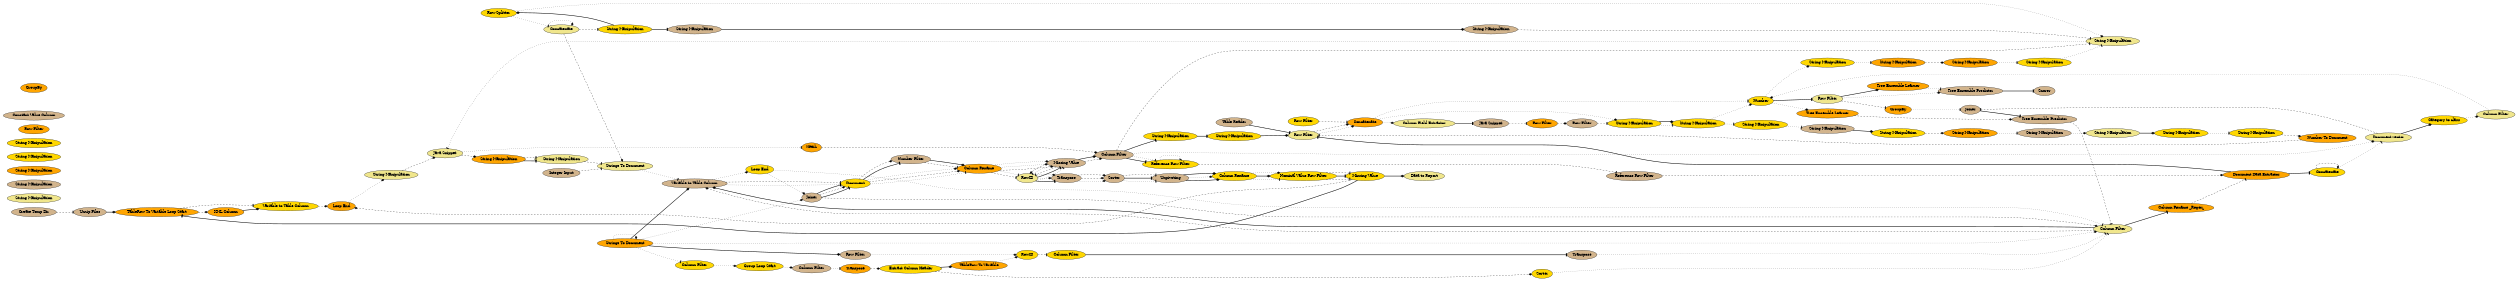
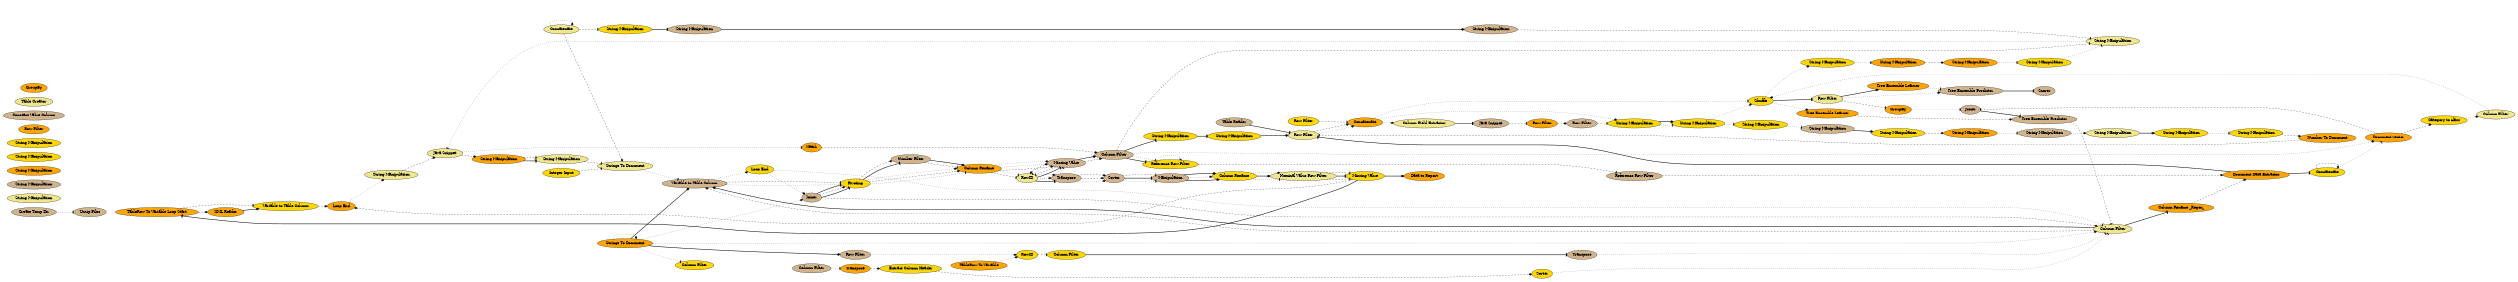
node "Row Splitter": removed
node "Number": label "Number" -> "Shuffle"
node "Table Creator": added
edge "Document vector" -> "Category to class": style bold -> dashed
node "Document vector": fillcolor khaki -> orange
node "Integer Input": fillcolor tan -> gold
node "Nominal Value Row Filter": fillcolor gold -> khaki
node "Data to Report": fillcolor khaki -> orange
node "Unpivoting": label "Unpivoting" -> "Manipulation"
node "Document": label "Document" -> "Pivoting"
edge "Column Rename _Regex_" -> "Document Data Extractor": arrowhead tee -> diamond
edge "Create Temp Dir" -> "Unzip Files": style dashed -> dotted
edge "Unzip Files" -> "TableRow To Variable Loop Start": removed
node "XML Column": label "XML Column" -> "XML Reader"
node "Group Loop Start": removed
edge "Extract Column Header" -> "TableRow To Variable": removed
